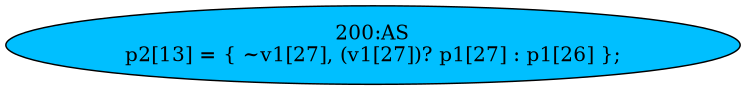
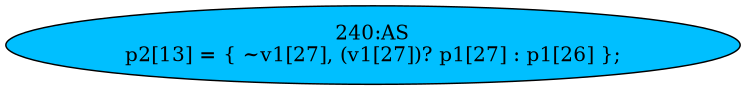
node "200:AS p2[13] = { ~v1[27], (v1[27])? p1[27] : p1[26] };": label "200:AS p2[13] = { ~v1[27], (v1[27])? p1[27] : p1[26] };" -> "240:AS p2[13] = { ~v1[27], (v1[27])? p1[27] : p1[26] };"
